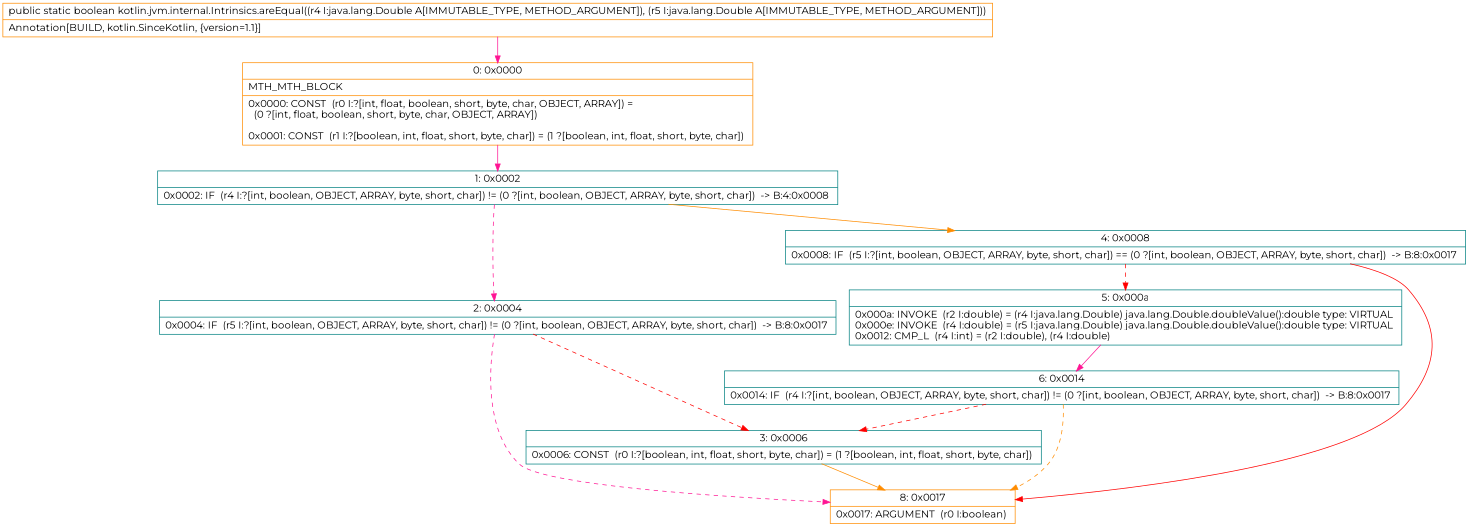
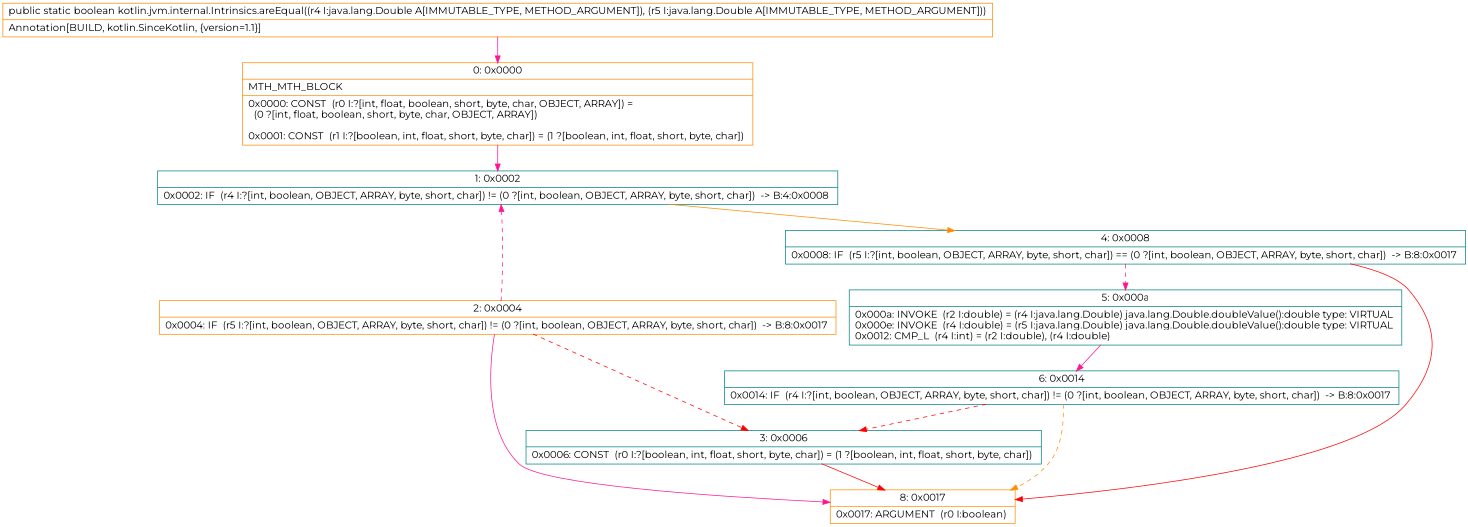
edge "1: 0x0002" -> "2: 0x0004": reversed
edge "4: 0x0008" -> "5: 0x000a": color red -> deeppink
node "2: 0x0004": color teal -> darkorange
edge "3: 0x0006" -> "8: 0x0017": color darkorange -> red
edge "2: 0x0004" -> "8: 0x0017": style dashed -> solid
